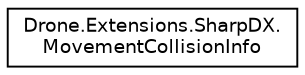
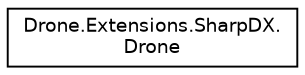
node "Drone.Extensions.SharpDX. MovementCollisionInfo": label "Drone.Extensions.SharpDX. MovementCollisionInfo" -> "Drone.Extensions.SharpDX. Drone"
